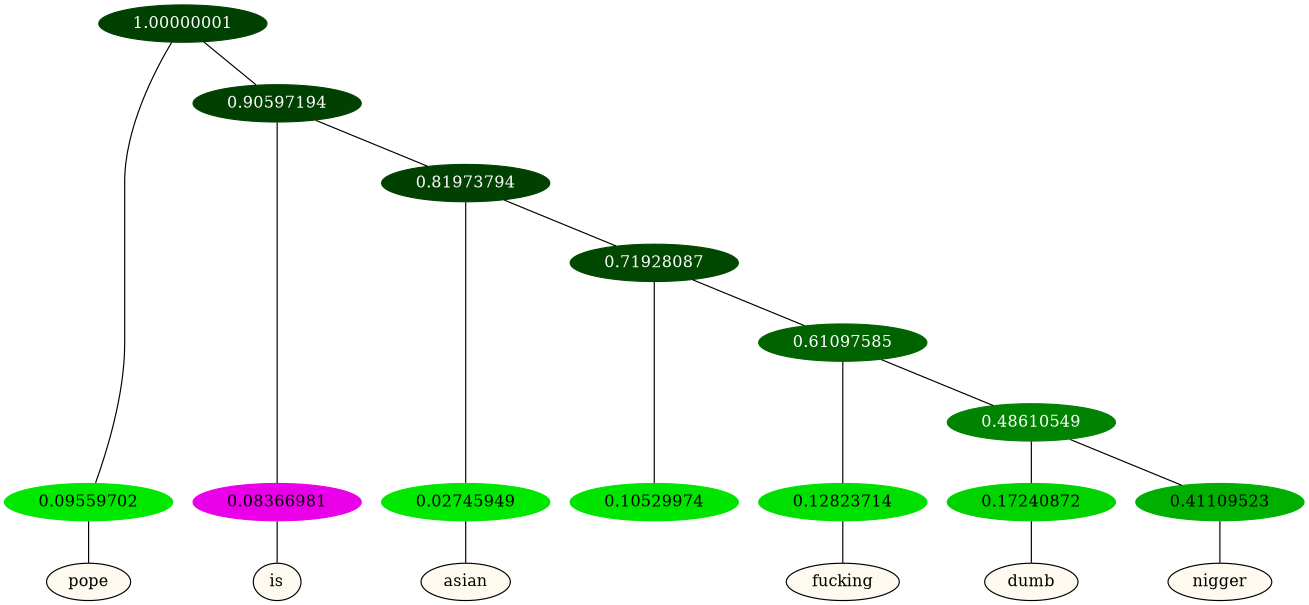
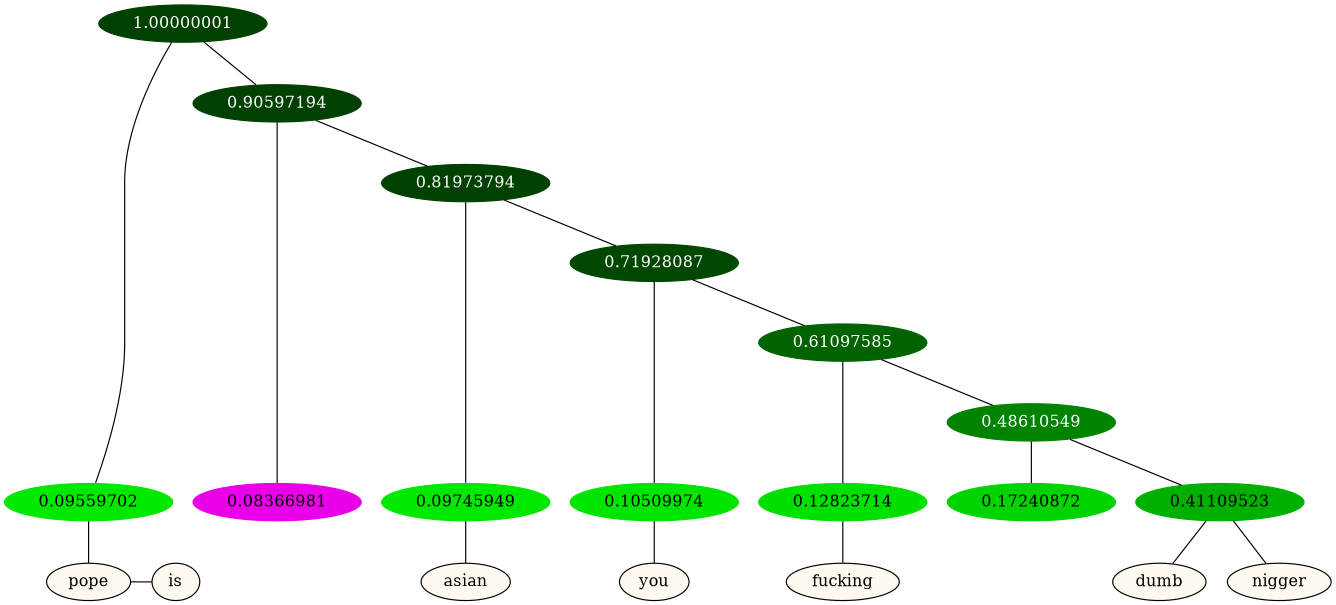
node "0.02745949": label "0.02745949" -> "0.09745949"
node "0.10529974": label "0.10529974" -> "0.10509974"
edge "0.08366981" -- "is": now "pope" -- "is"
edge "0.17240872" -- "dumb": now "0.41109523" -- "dumb"
node "you": added
